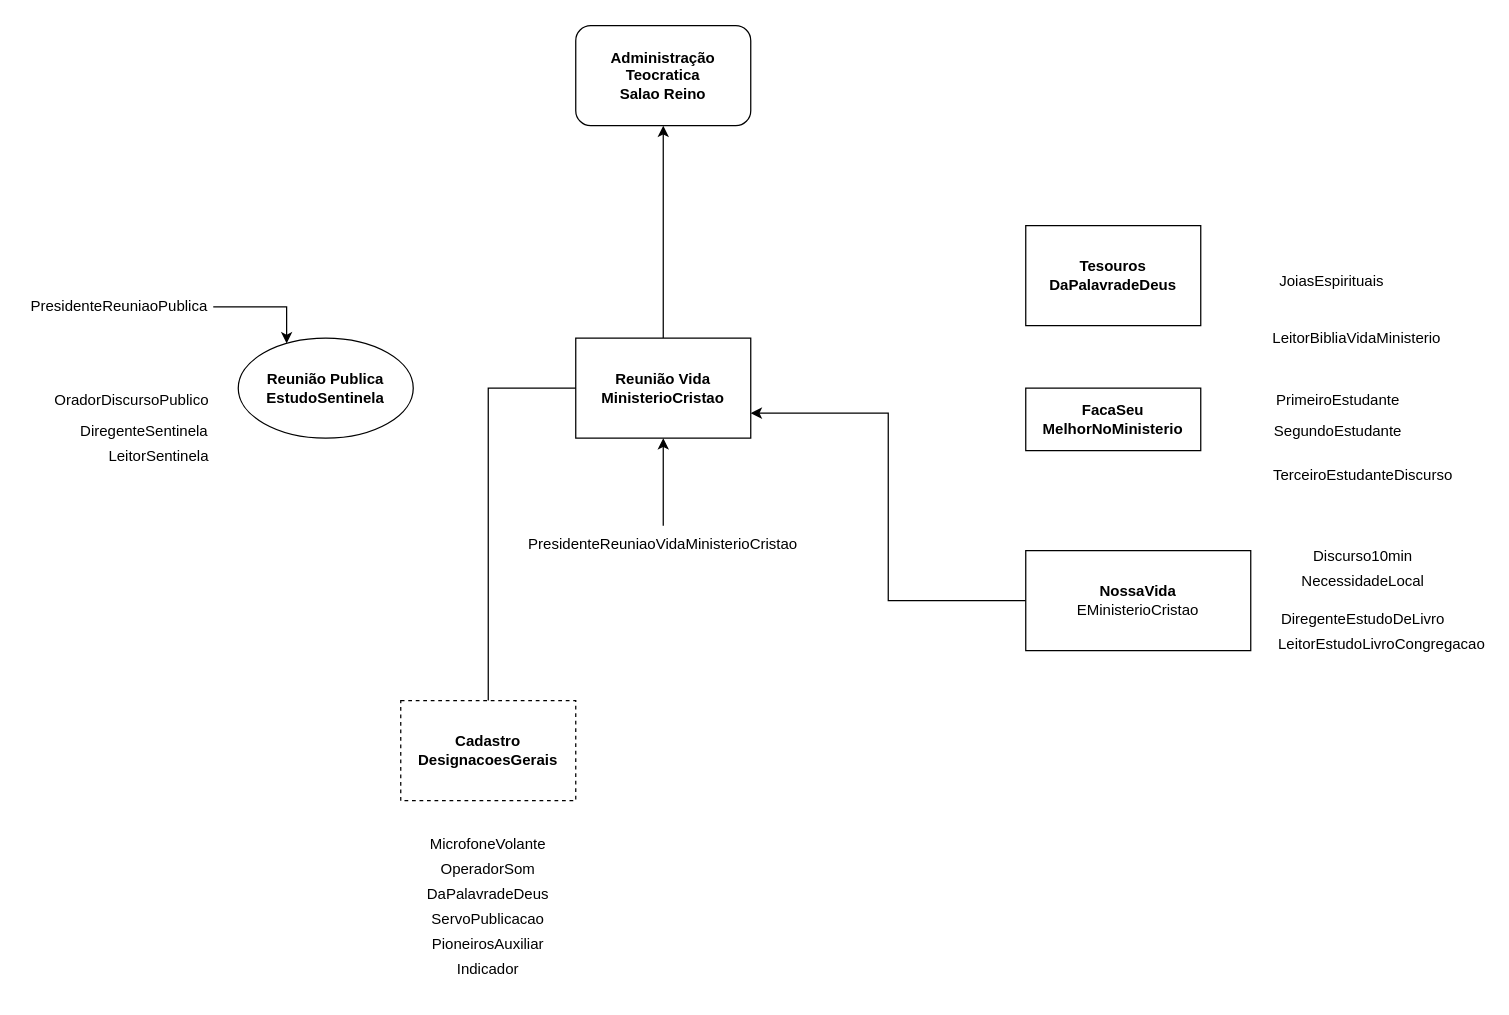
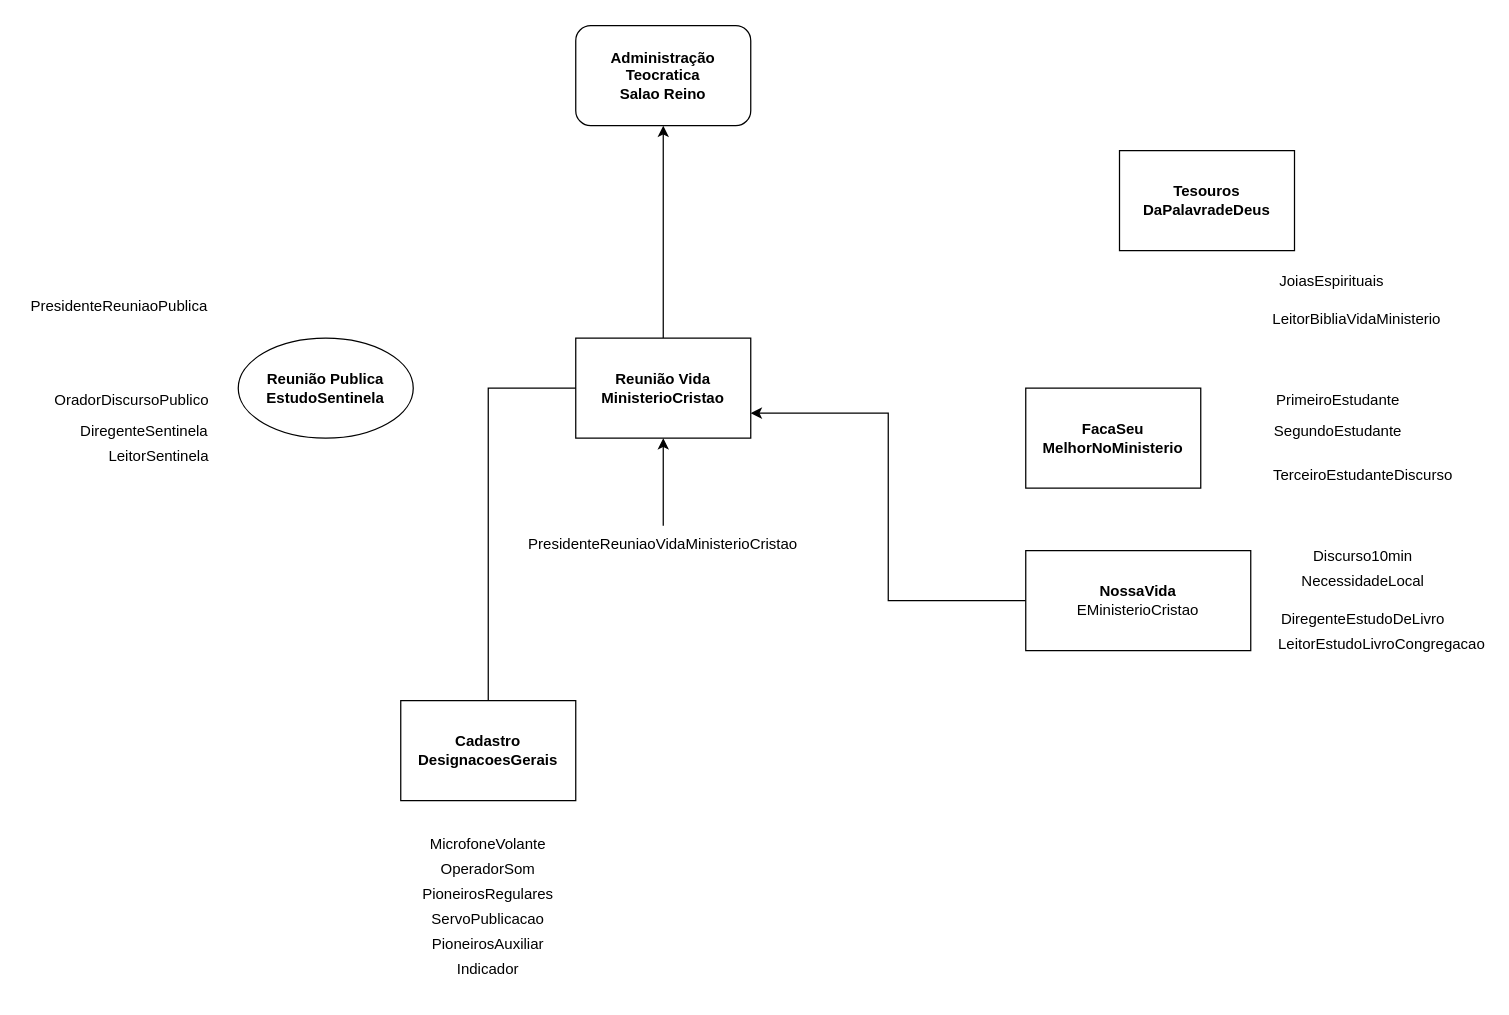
node "Tesouros DaPalavradeDeus": moved (1113, 276) -> (1207, 201)
edge "PresidenteReuniaoPublica" -> "Reunião Publica EstudoSentinela": removed
node "LeitorBibliaVidaMinisterio": moved (1357, 338) -> (1357, 319)
node "FacaSeu MelhorNoMinisterio": size 175x63 -> 175x100
node "Cadastro DesignacoesGerais": style dashed -> solid
node "DaPalavradeDeus": label "DaPalavradeDeus" -> "PioneirosRegulares"
